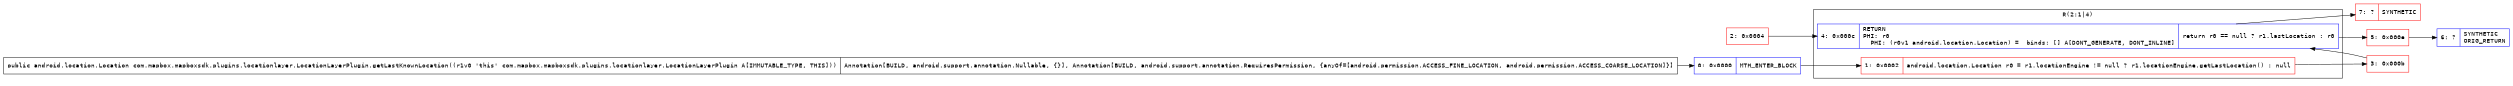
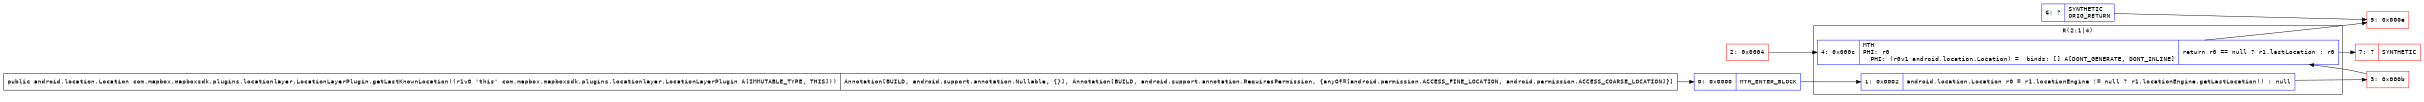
node "4: 0x000c": text "RETURN" -> "MTH"
edge "5: 0x000e" -> "6: ?": reversed
node "1: 0x0002": color red -> blue
